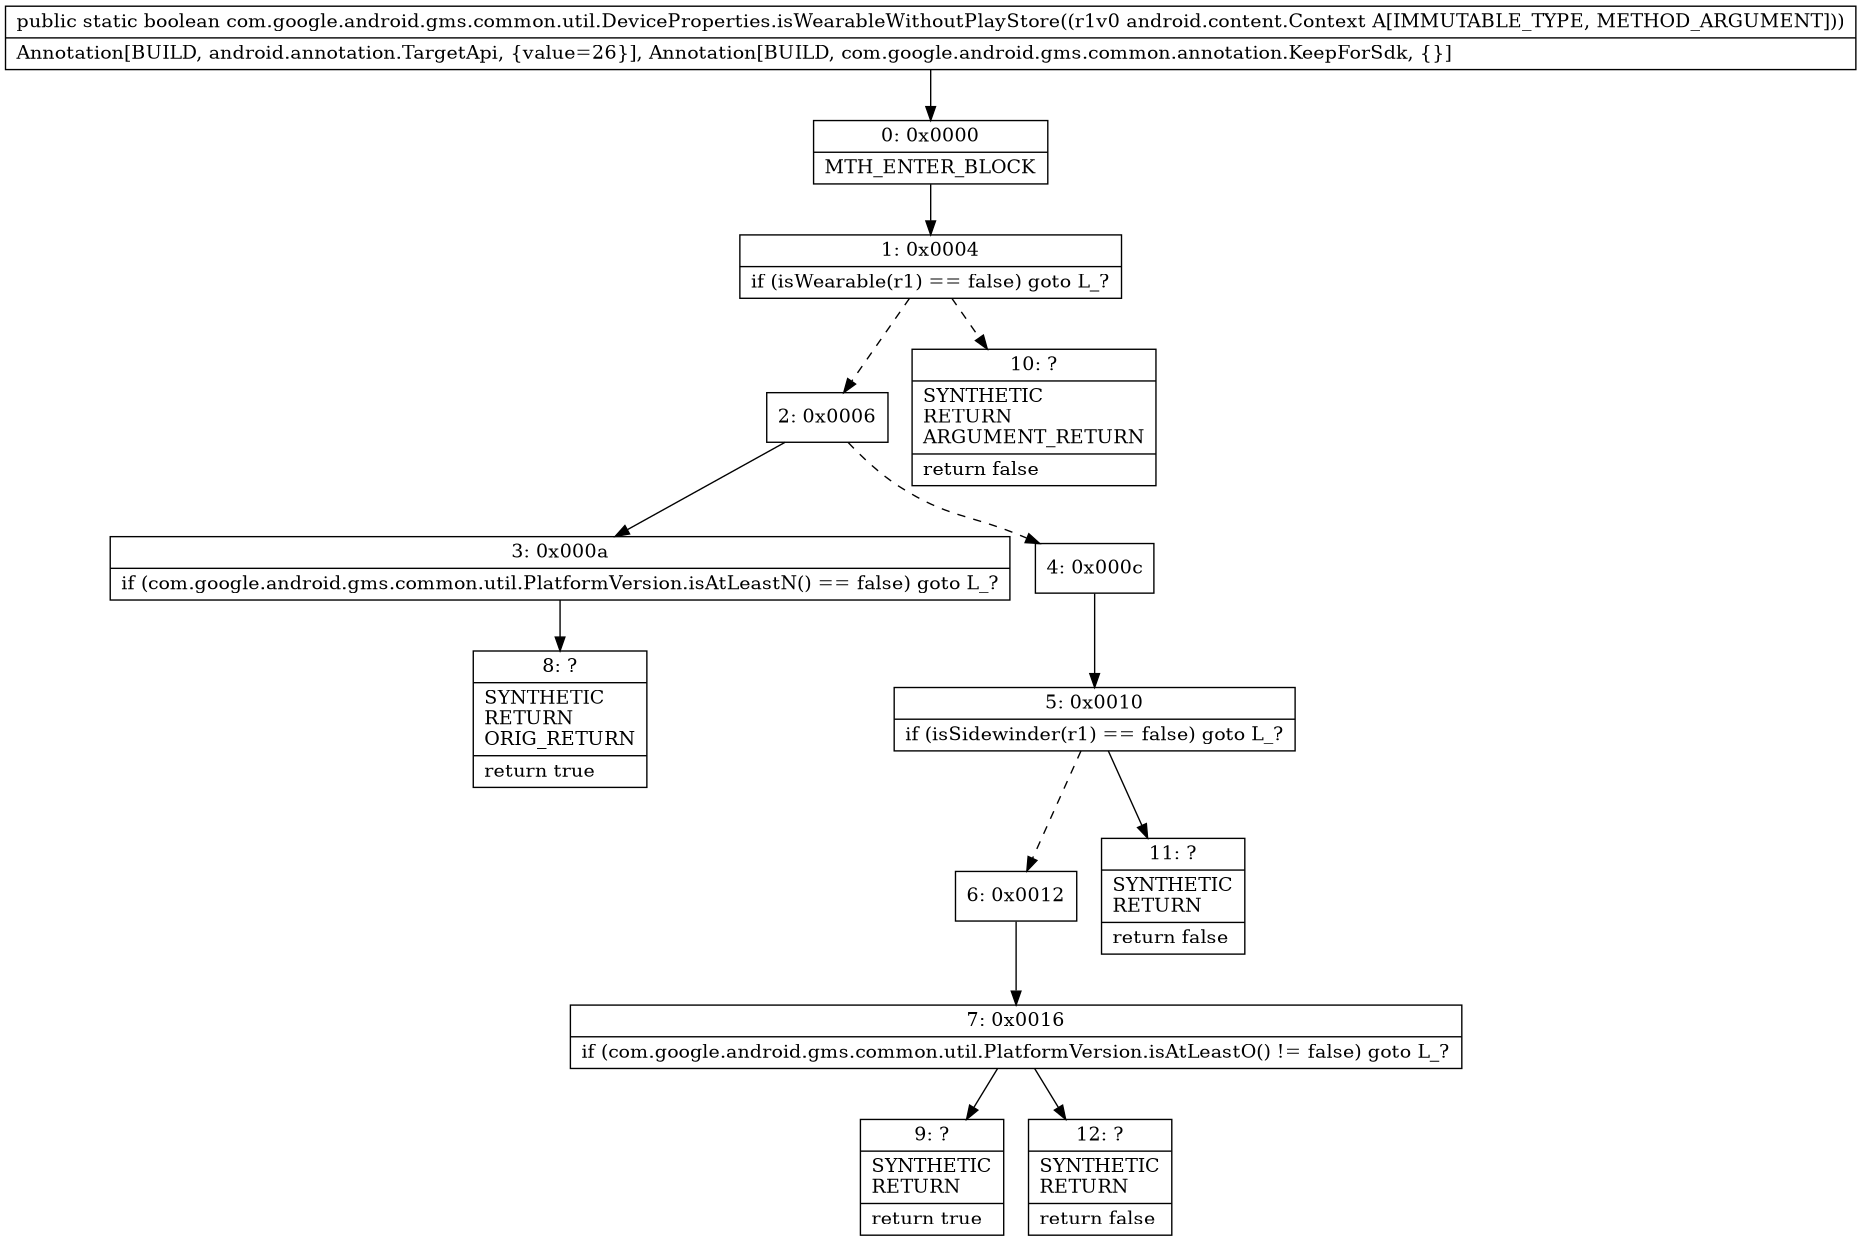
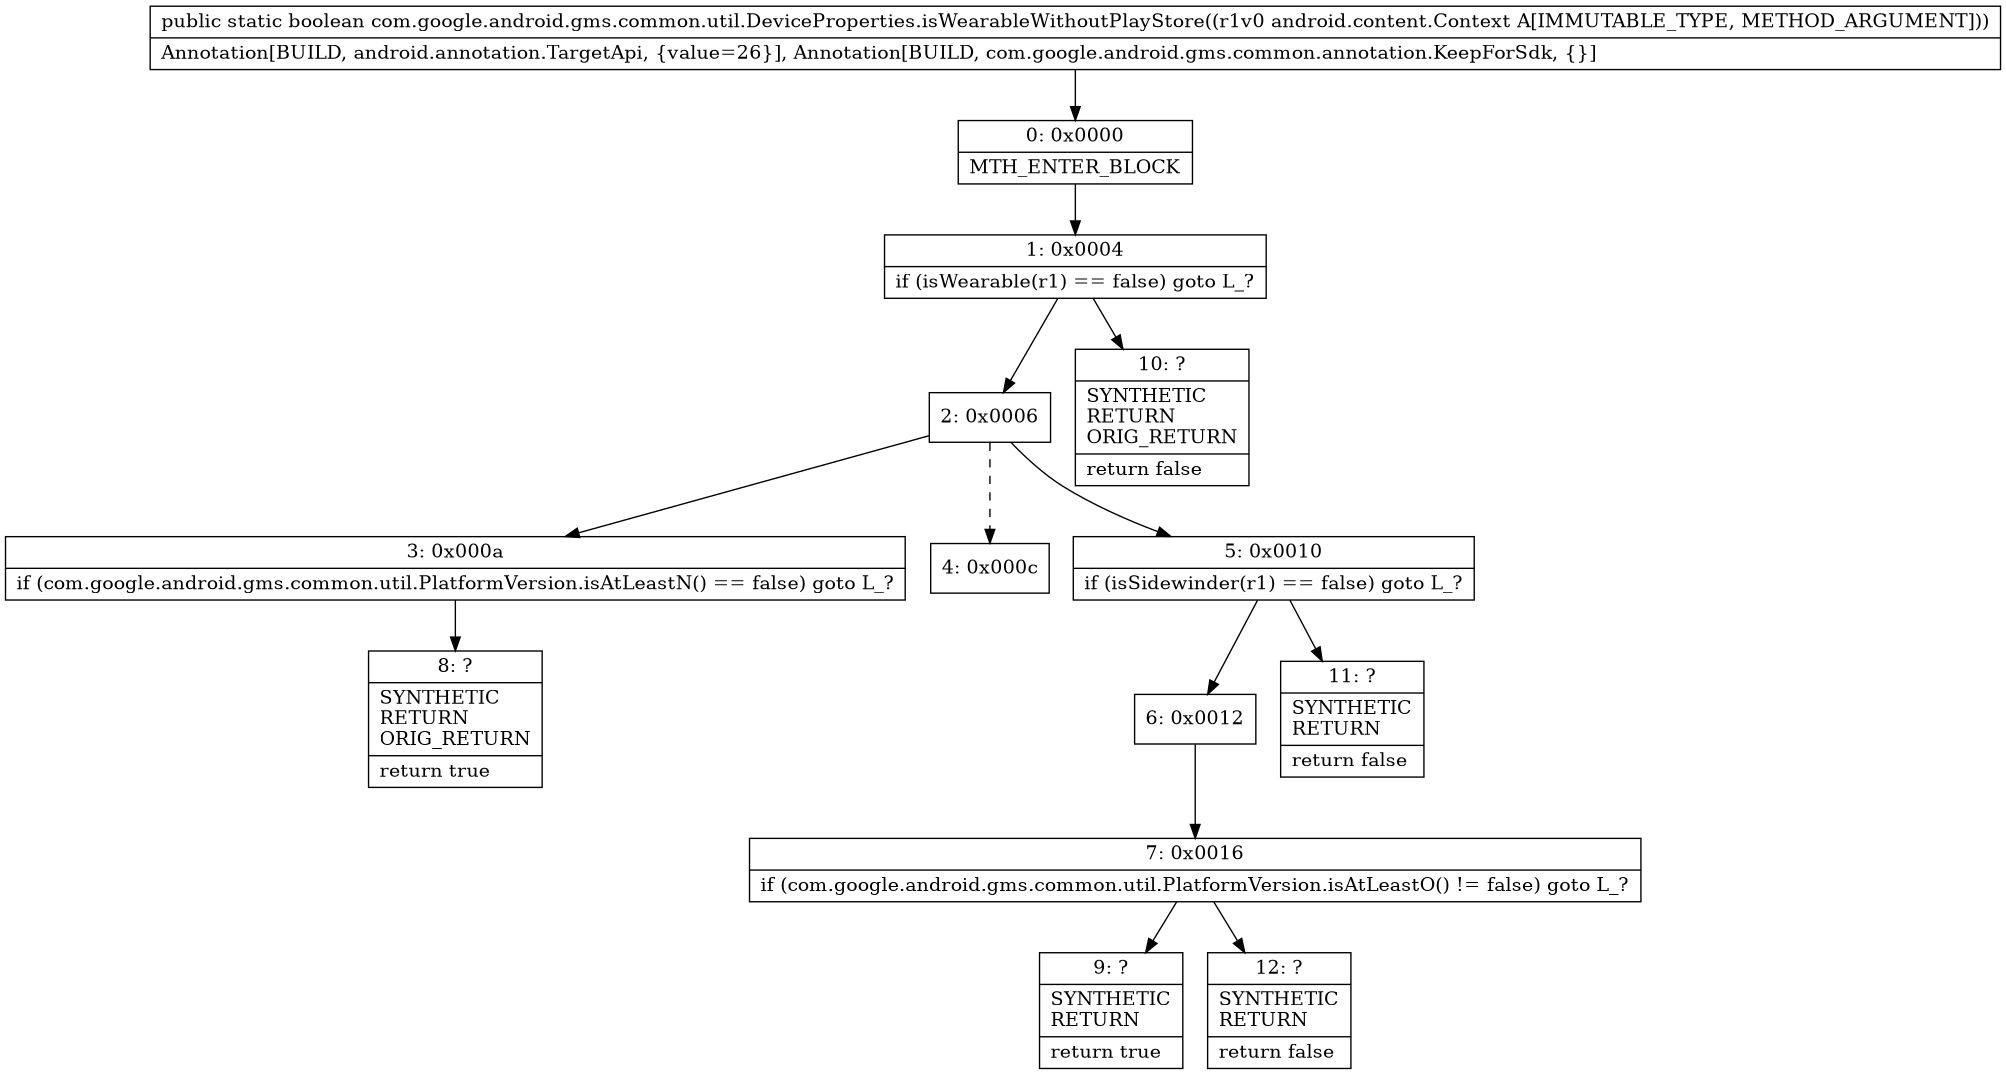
edge "1: 0x0004" -> "10: ?": style dashed -> solid
edge "1: 0x0004" -> "2: 0x0006": style dashed -> solid
node "10: ?": text "ARGUMENT_RETURN" -> "ORIG_RETURN"
edge "4: 0x000c" -> "5: 0x0010": now "2: 0x0006" -> "5: 0x0010"
edge "5: 0x0010" -> "6: 0x0012": style dashed -> solid
